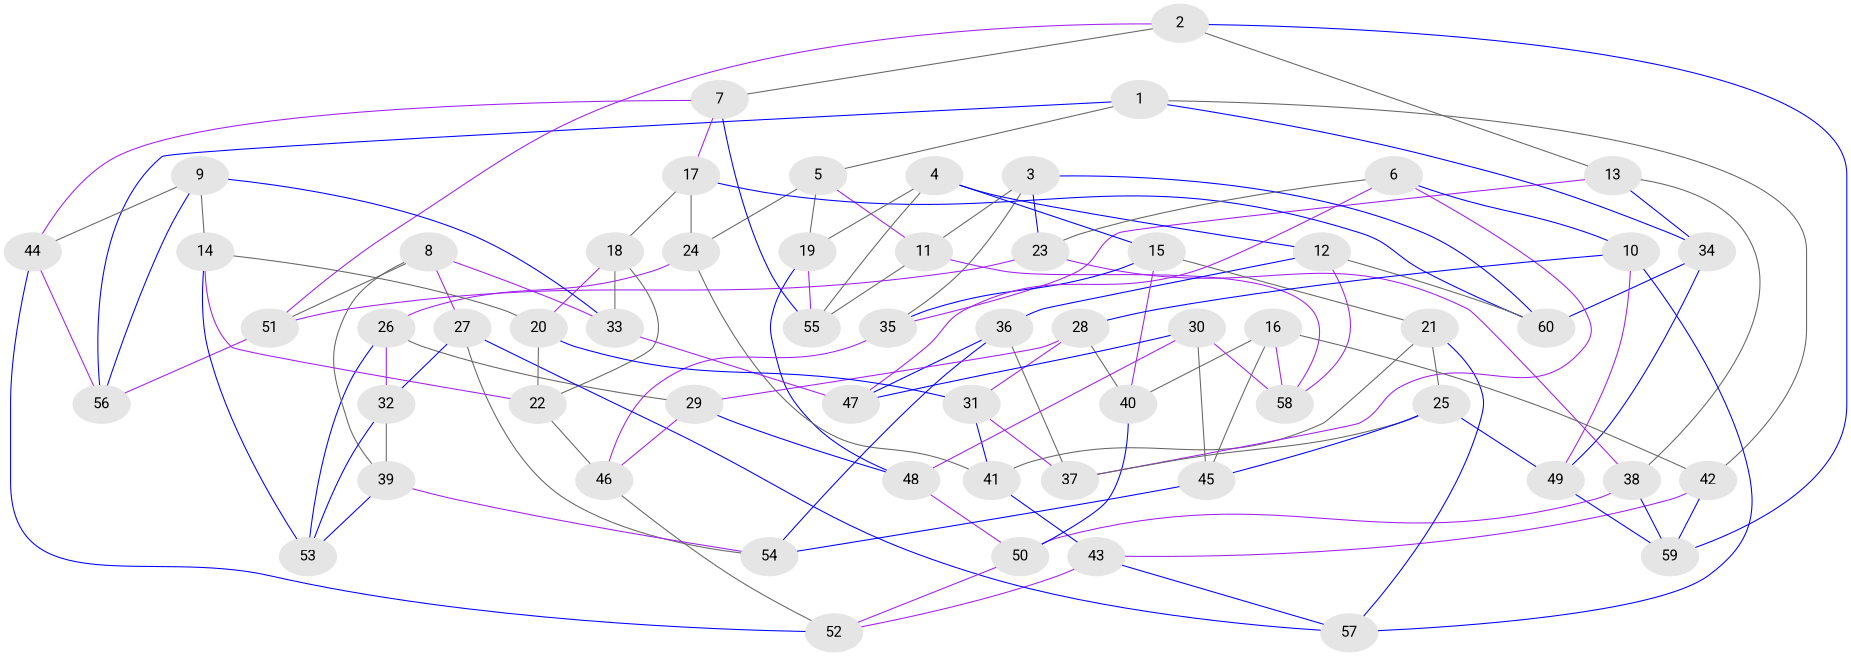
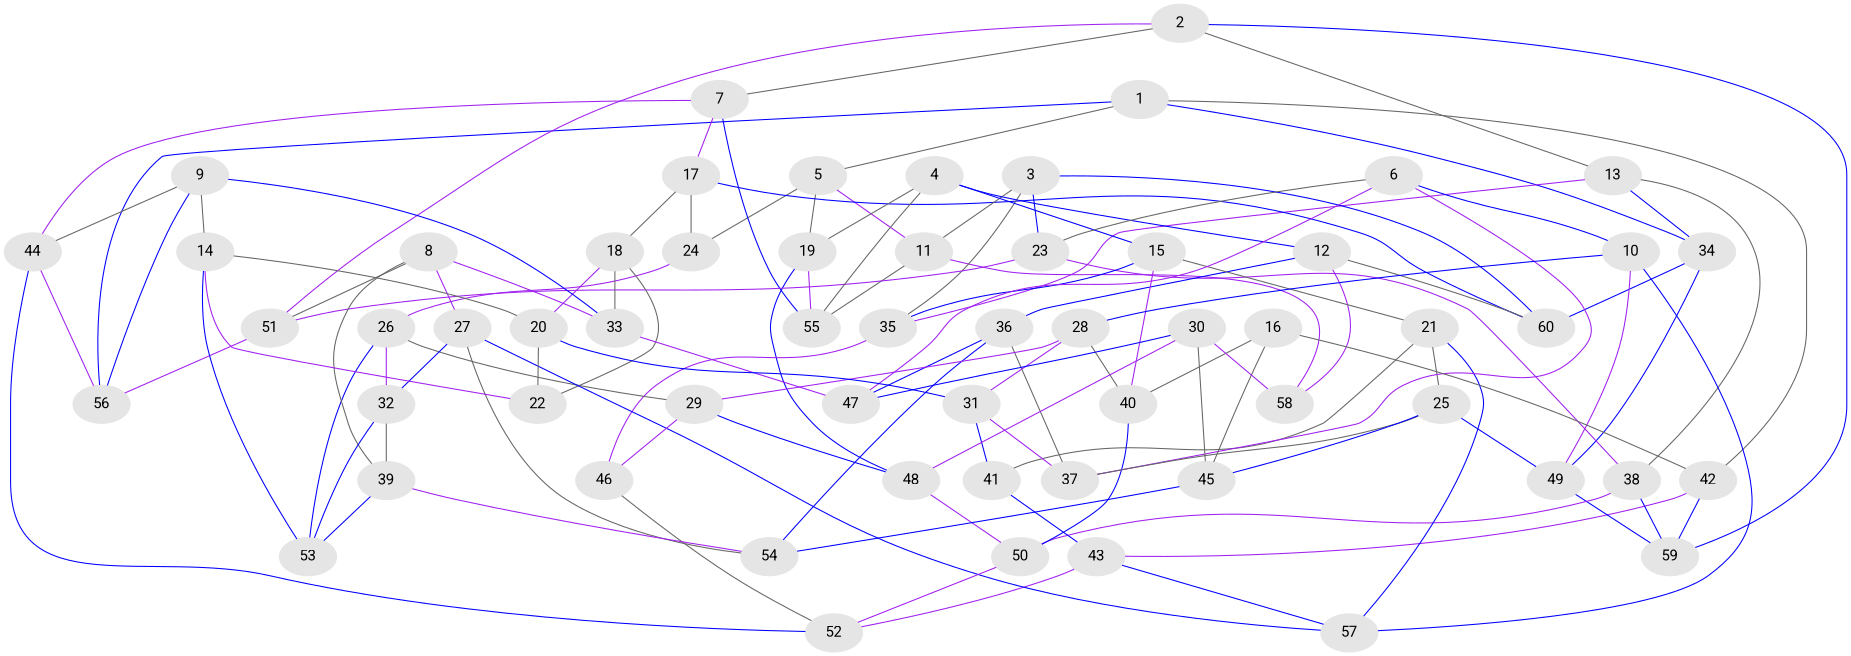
edge "16" -- "58": removed
edge "24" -- "41": removed
edge "22" -- "46": removed
